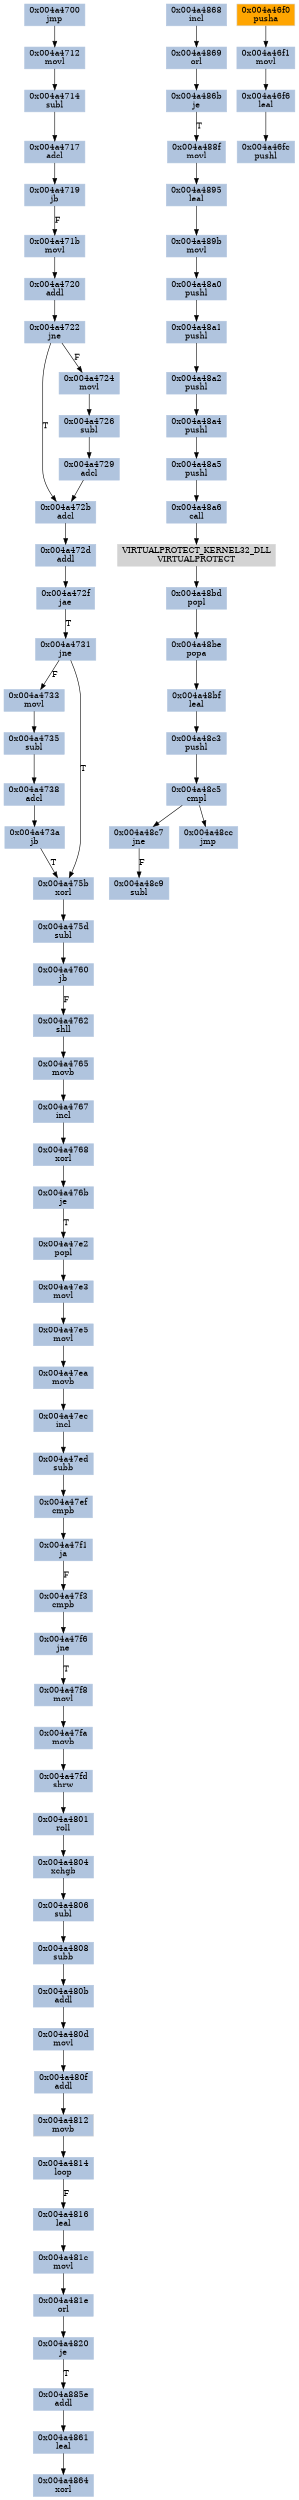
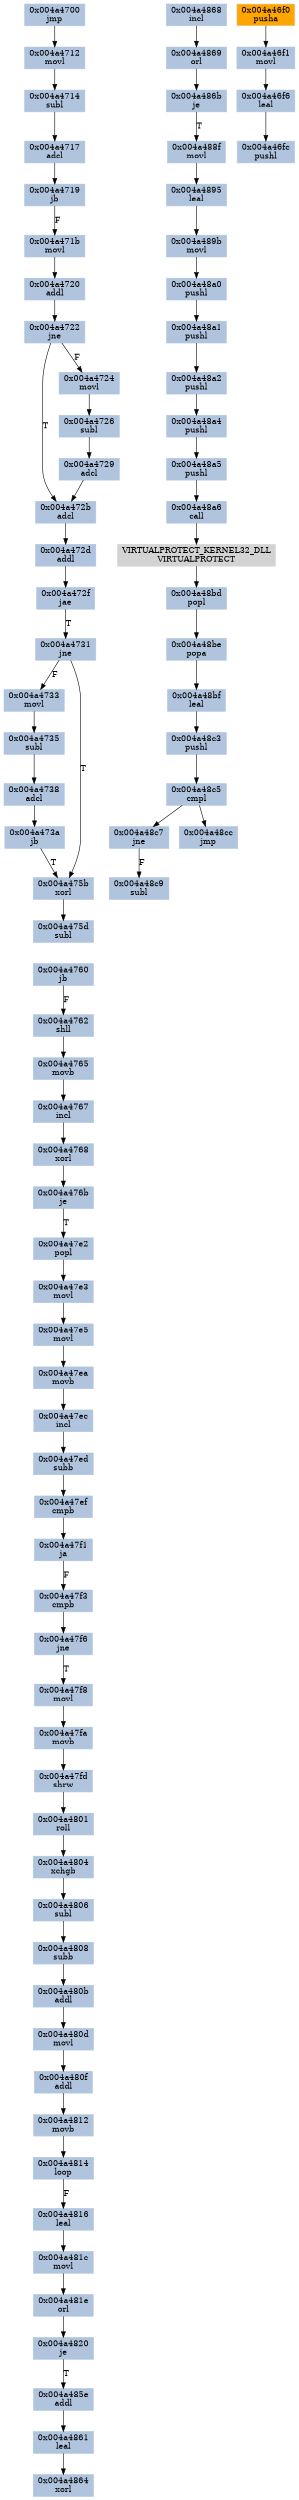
edge "0x004a475d subl" -> "0x004a4760 jb": removed
node "0x004a885e addl": label "0x004a885e addl" -> "0x004a485e addl"
